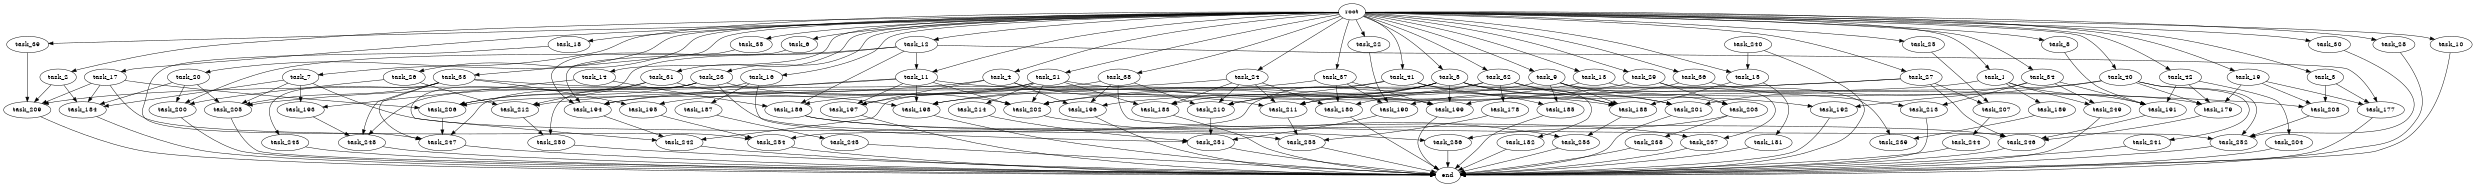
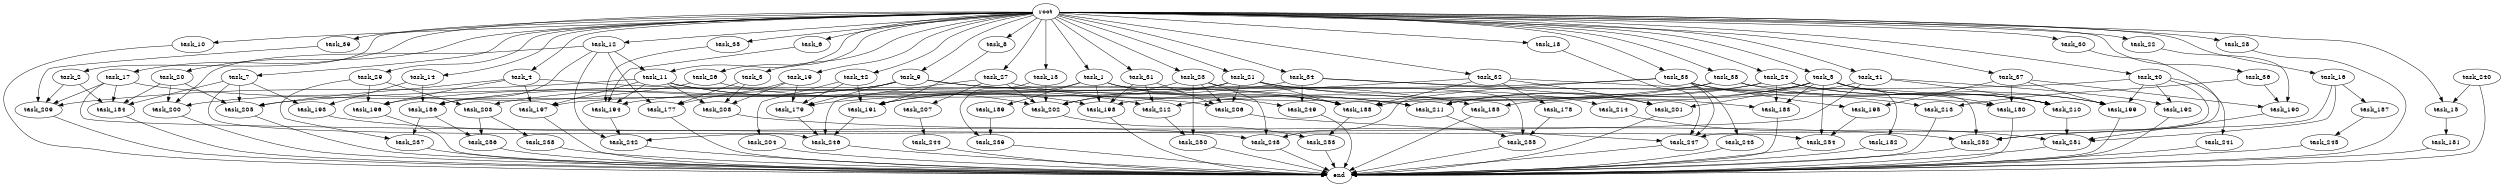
node "task_25": removed
edge "task_15" -> "task_188": now "task_1" -> "task_188"
edge "task_239" -> "end": added
